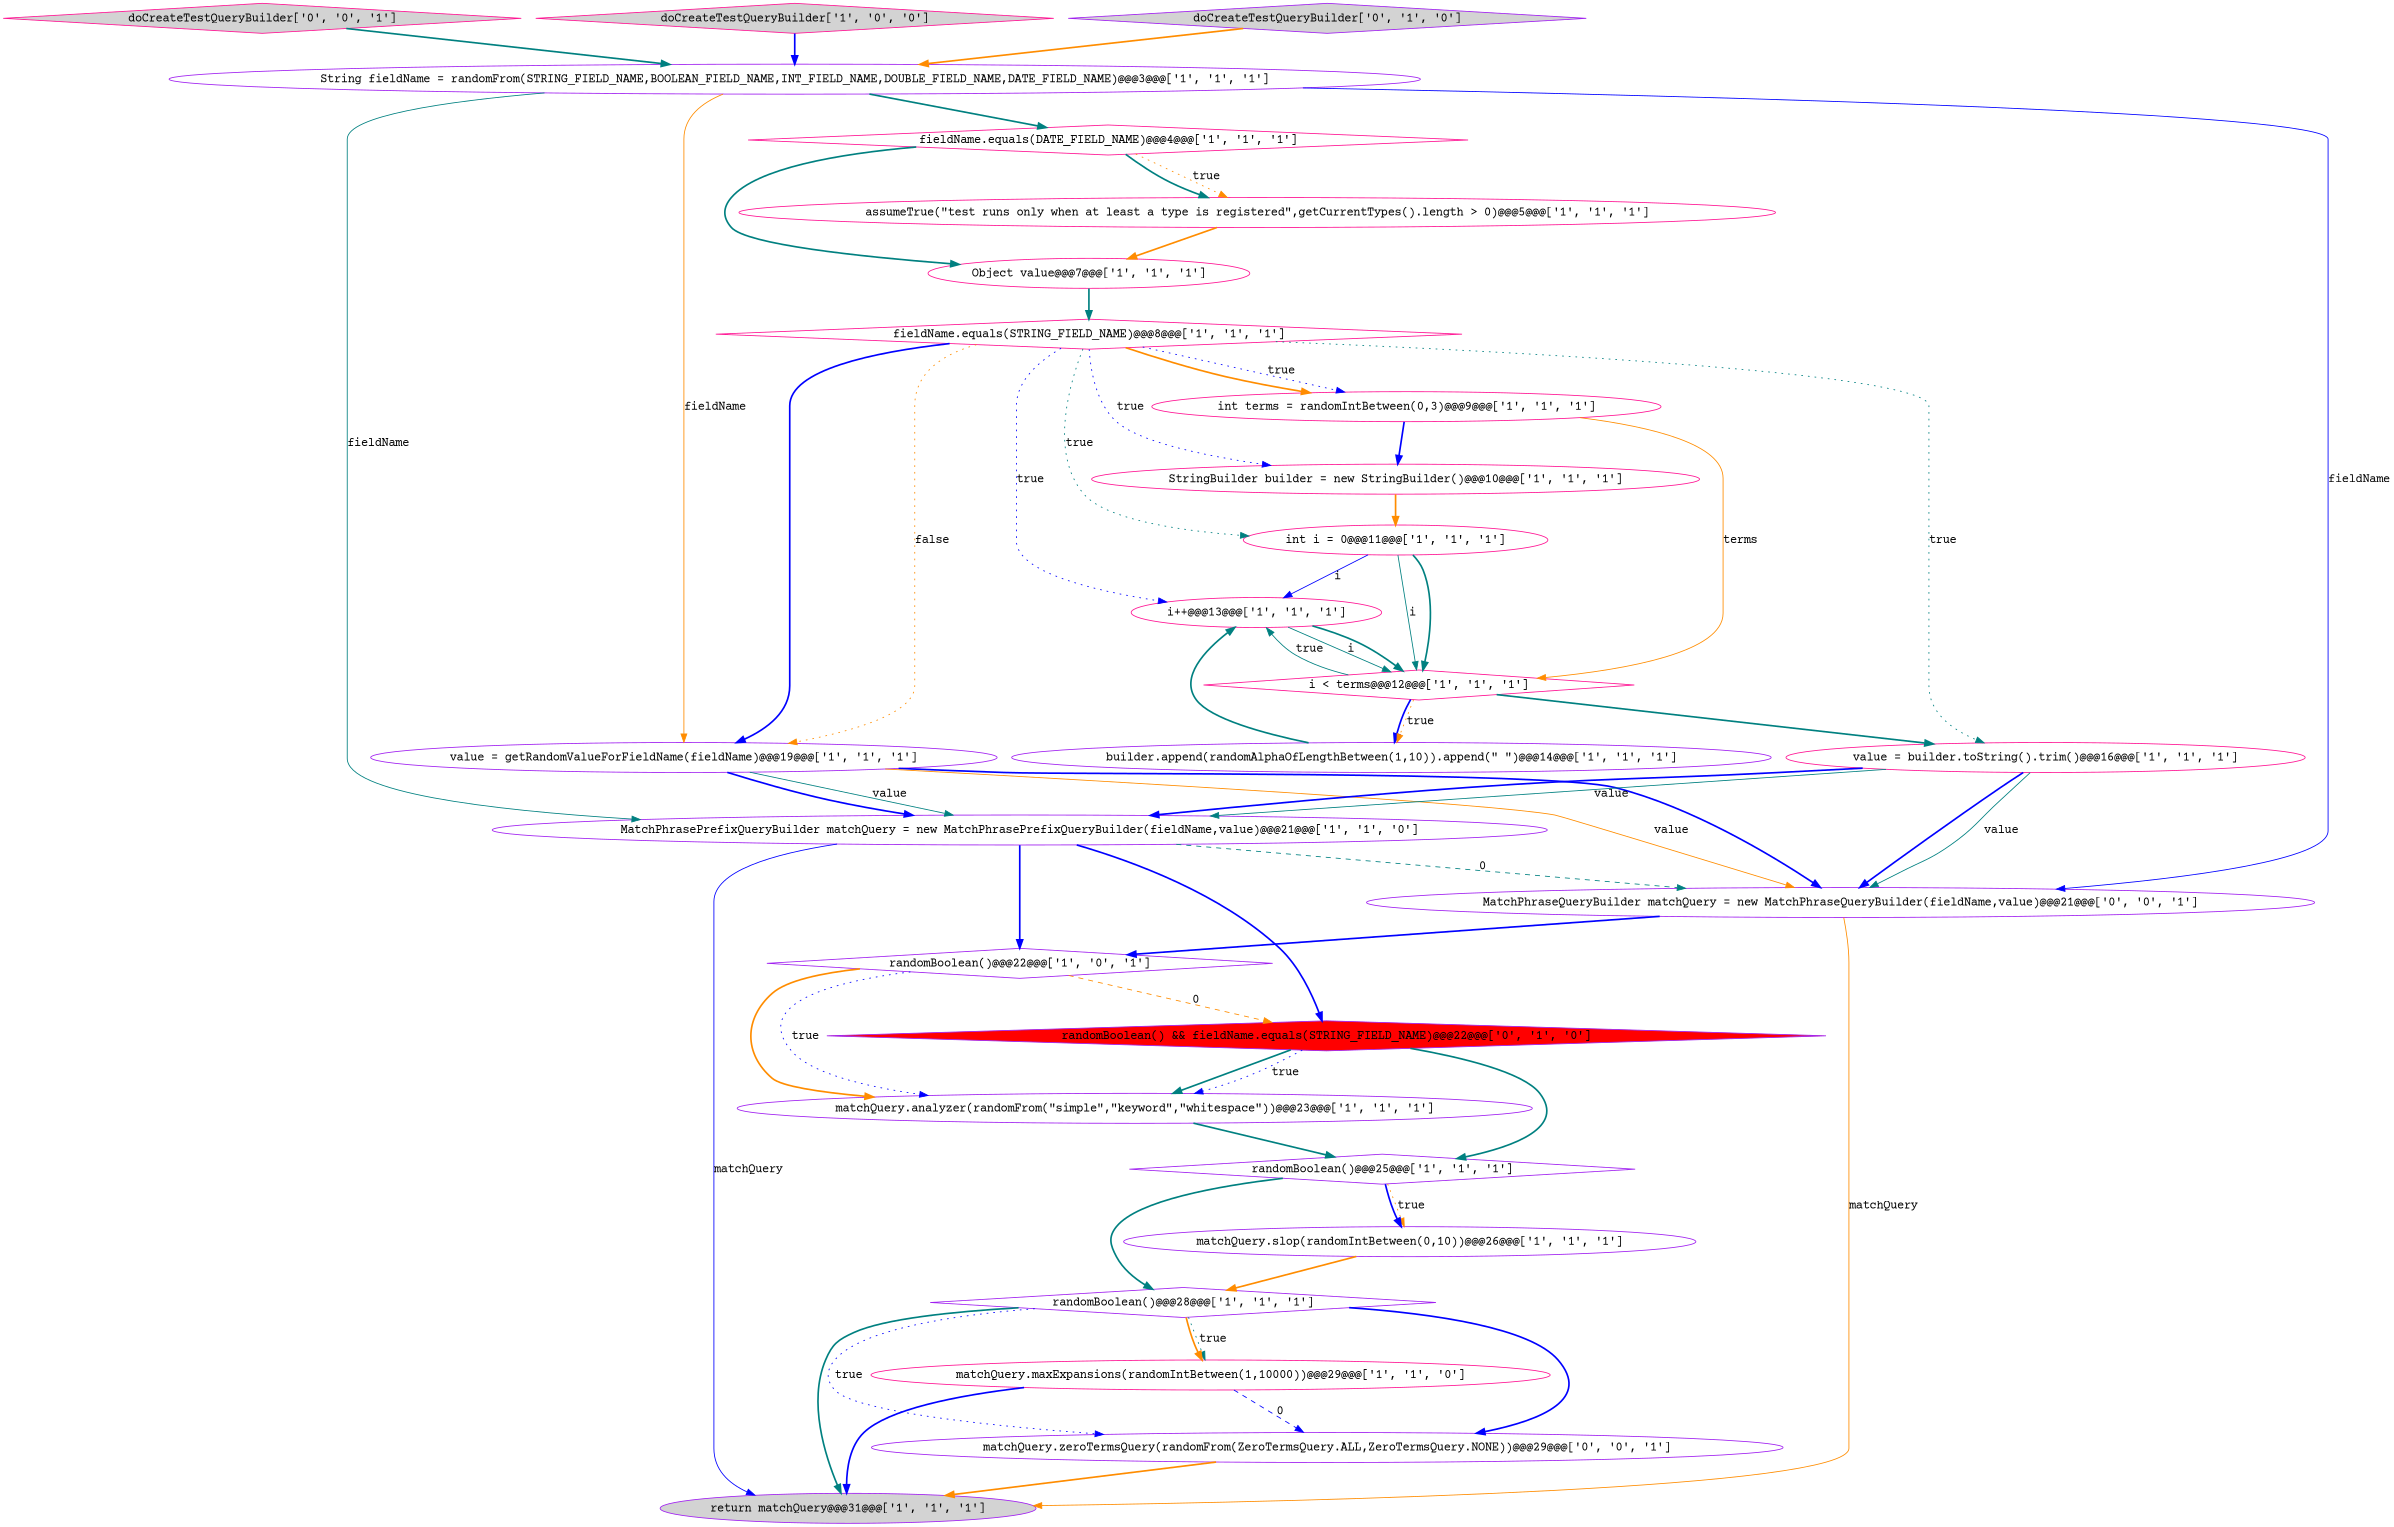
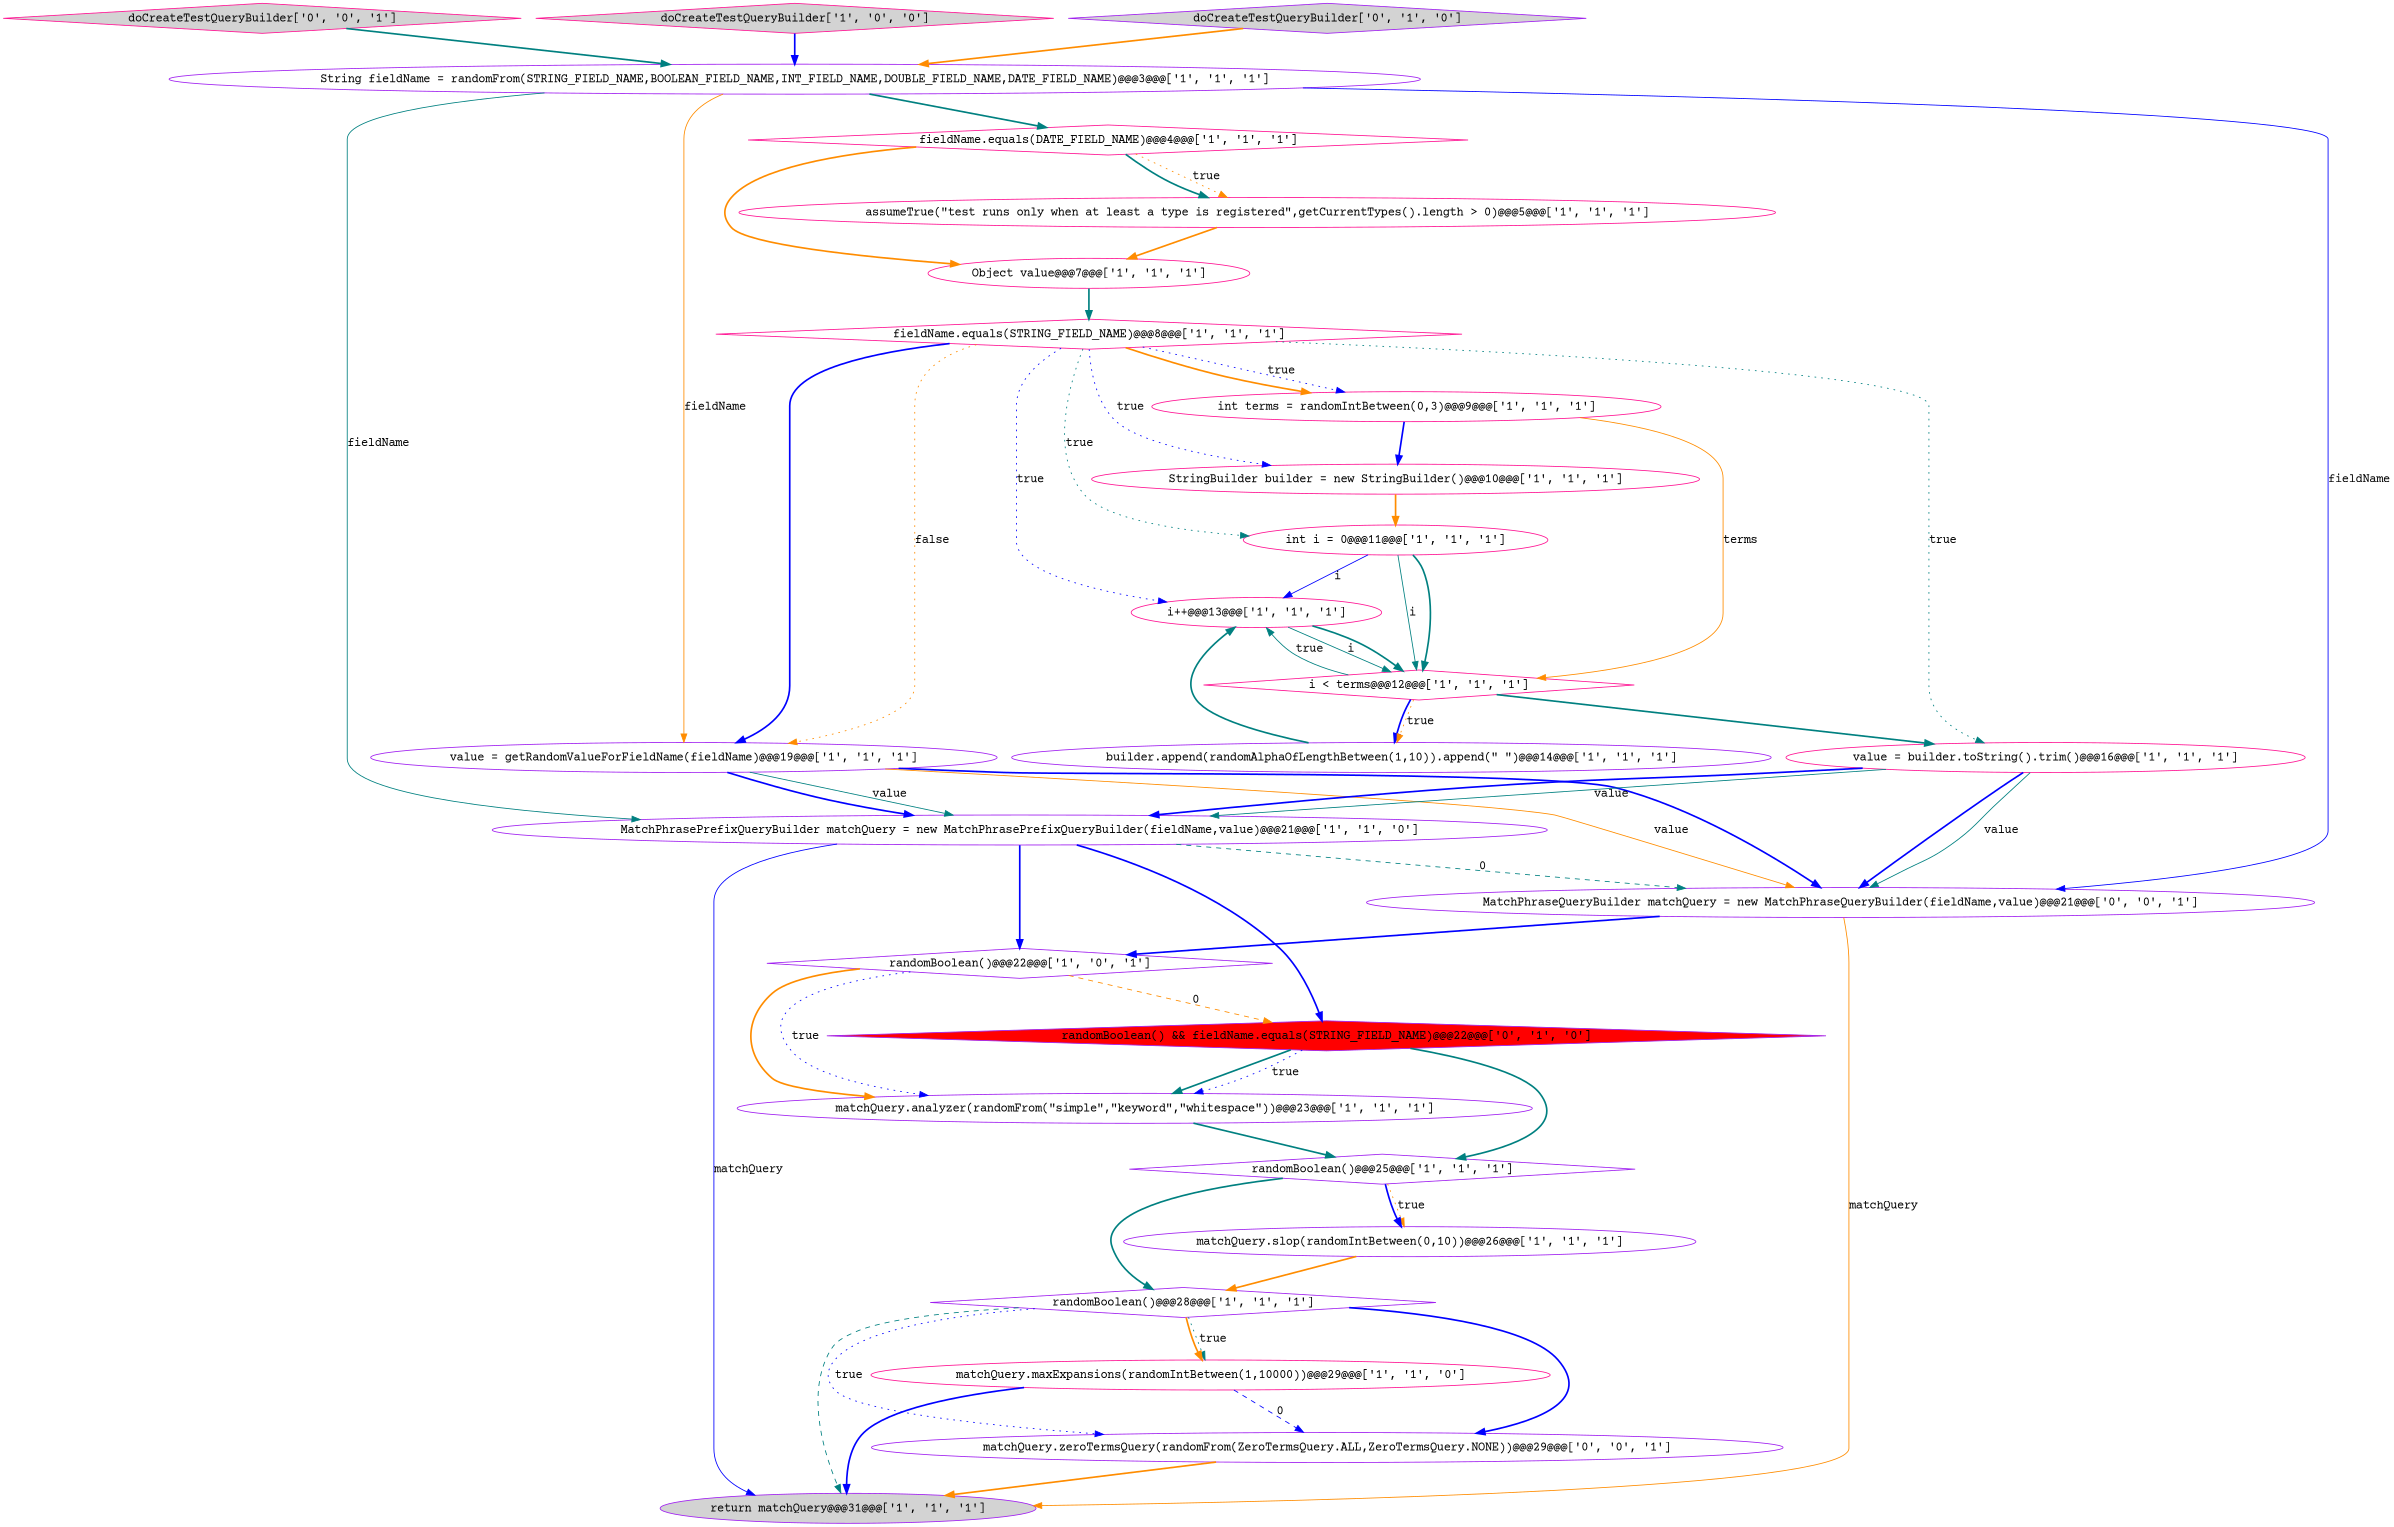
edge "fieldName.equals(DATE_FIELD_NAME)@@@4@@@['1', '1', '1']" -> "Object value@@@7@@@['1', '1', '1']": color teal -> darkorange
edge "randomBoolean()@@@28@@@['1', '1', '1']" -> "return matchQuery@@@31@@@['1', '1', '1']": style bold -> dashed
